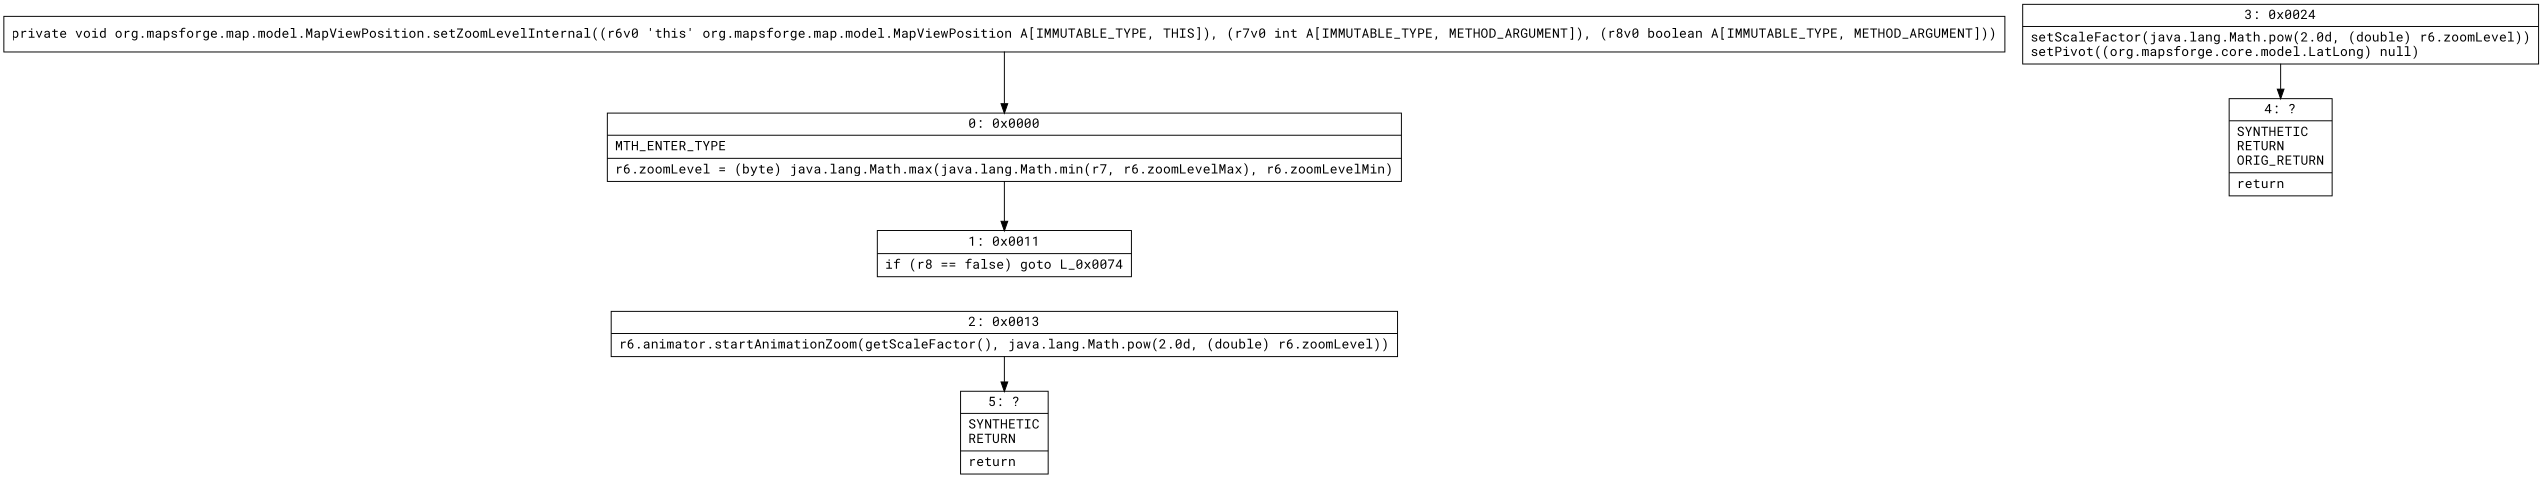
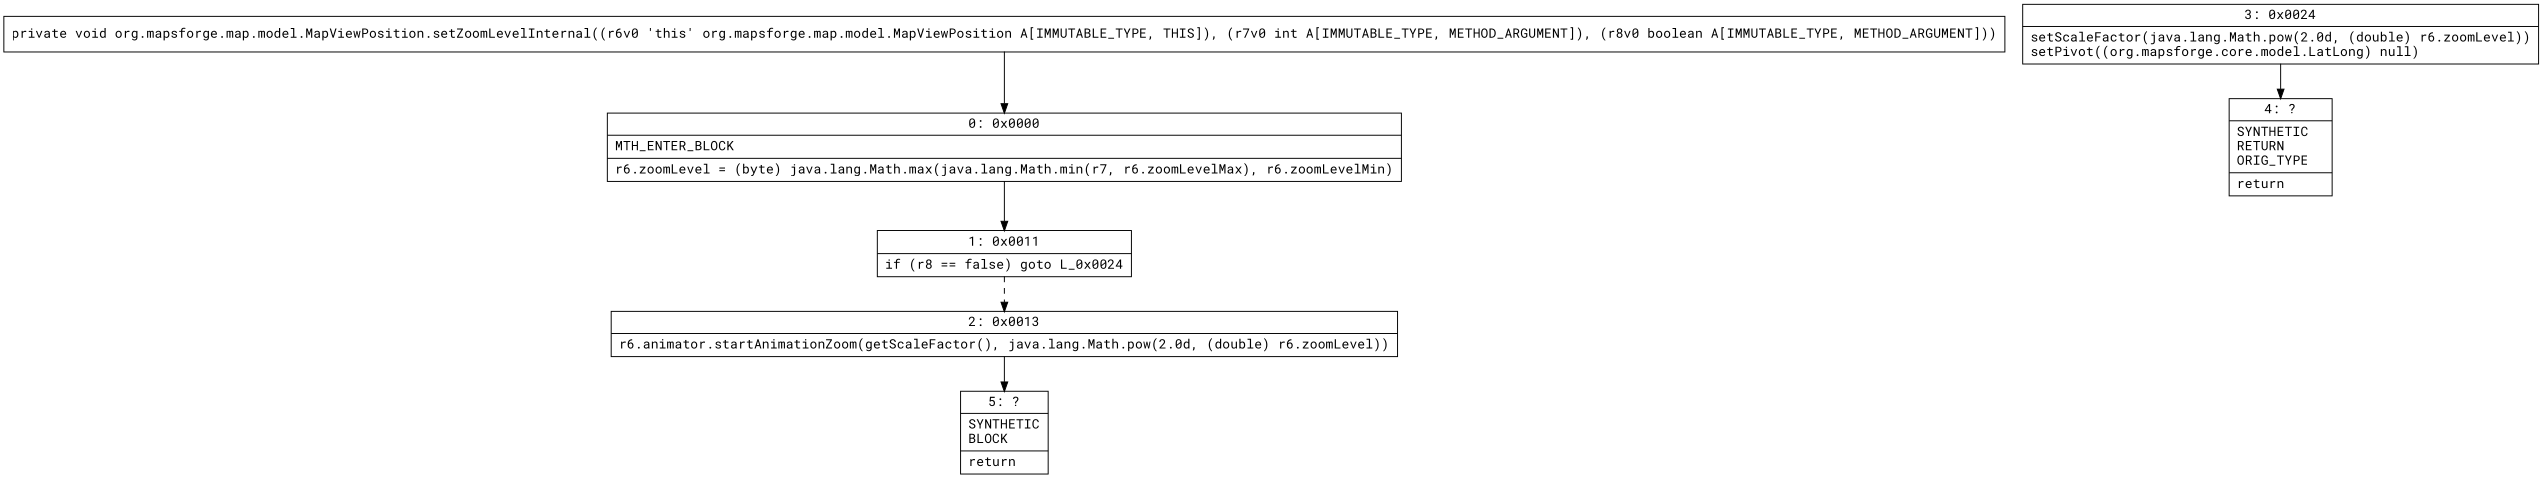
node "0: 0x0000": text "MTH_ENTER_TYPE" -> "MTH_ENTER_BLOCK"
node "4: ?": text "ORIG_RETURN" -> "ORIG_TYPE"
node "1: 0x0011": text "if (r8 == false) goto L_0x0074" -> "if (r8 == false) goto L_0x0024"
edge "1: 0x0011" -> "2: 0x0013": added
node "5: ?": text "RETURN" -> "BLOCK"
